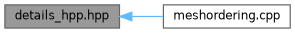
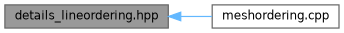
node "details_hpp.hpp": label "details_hpp.hpp" -> "details_lineordering.hpp"
